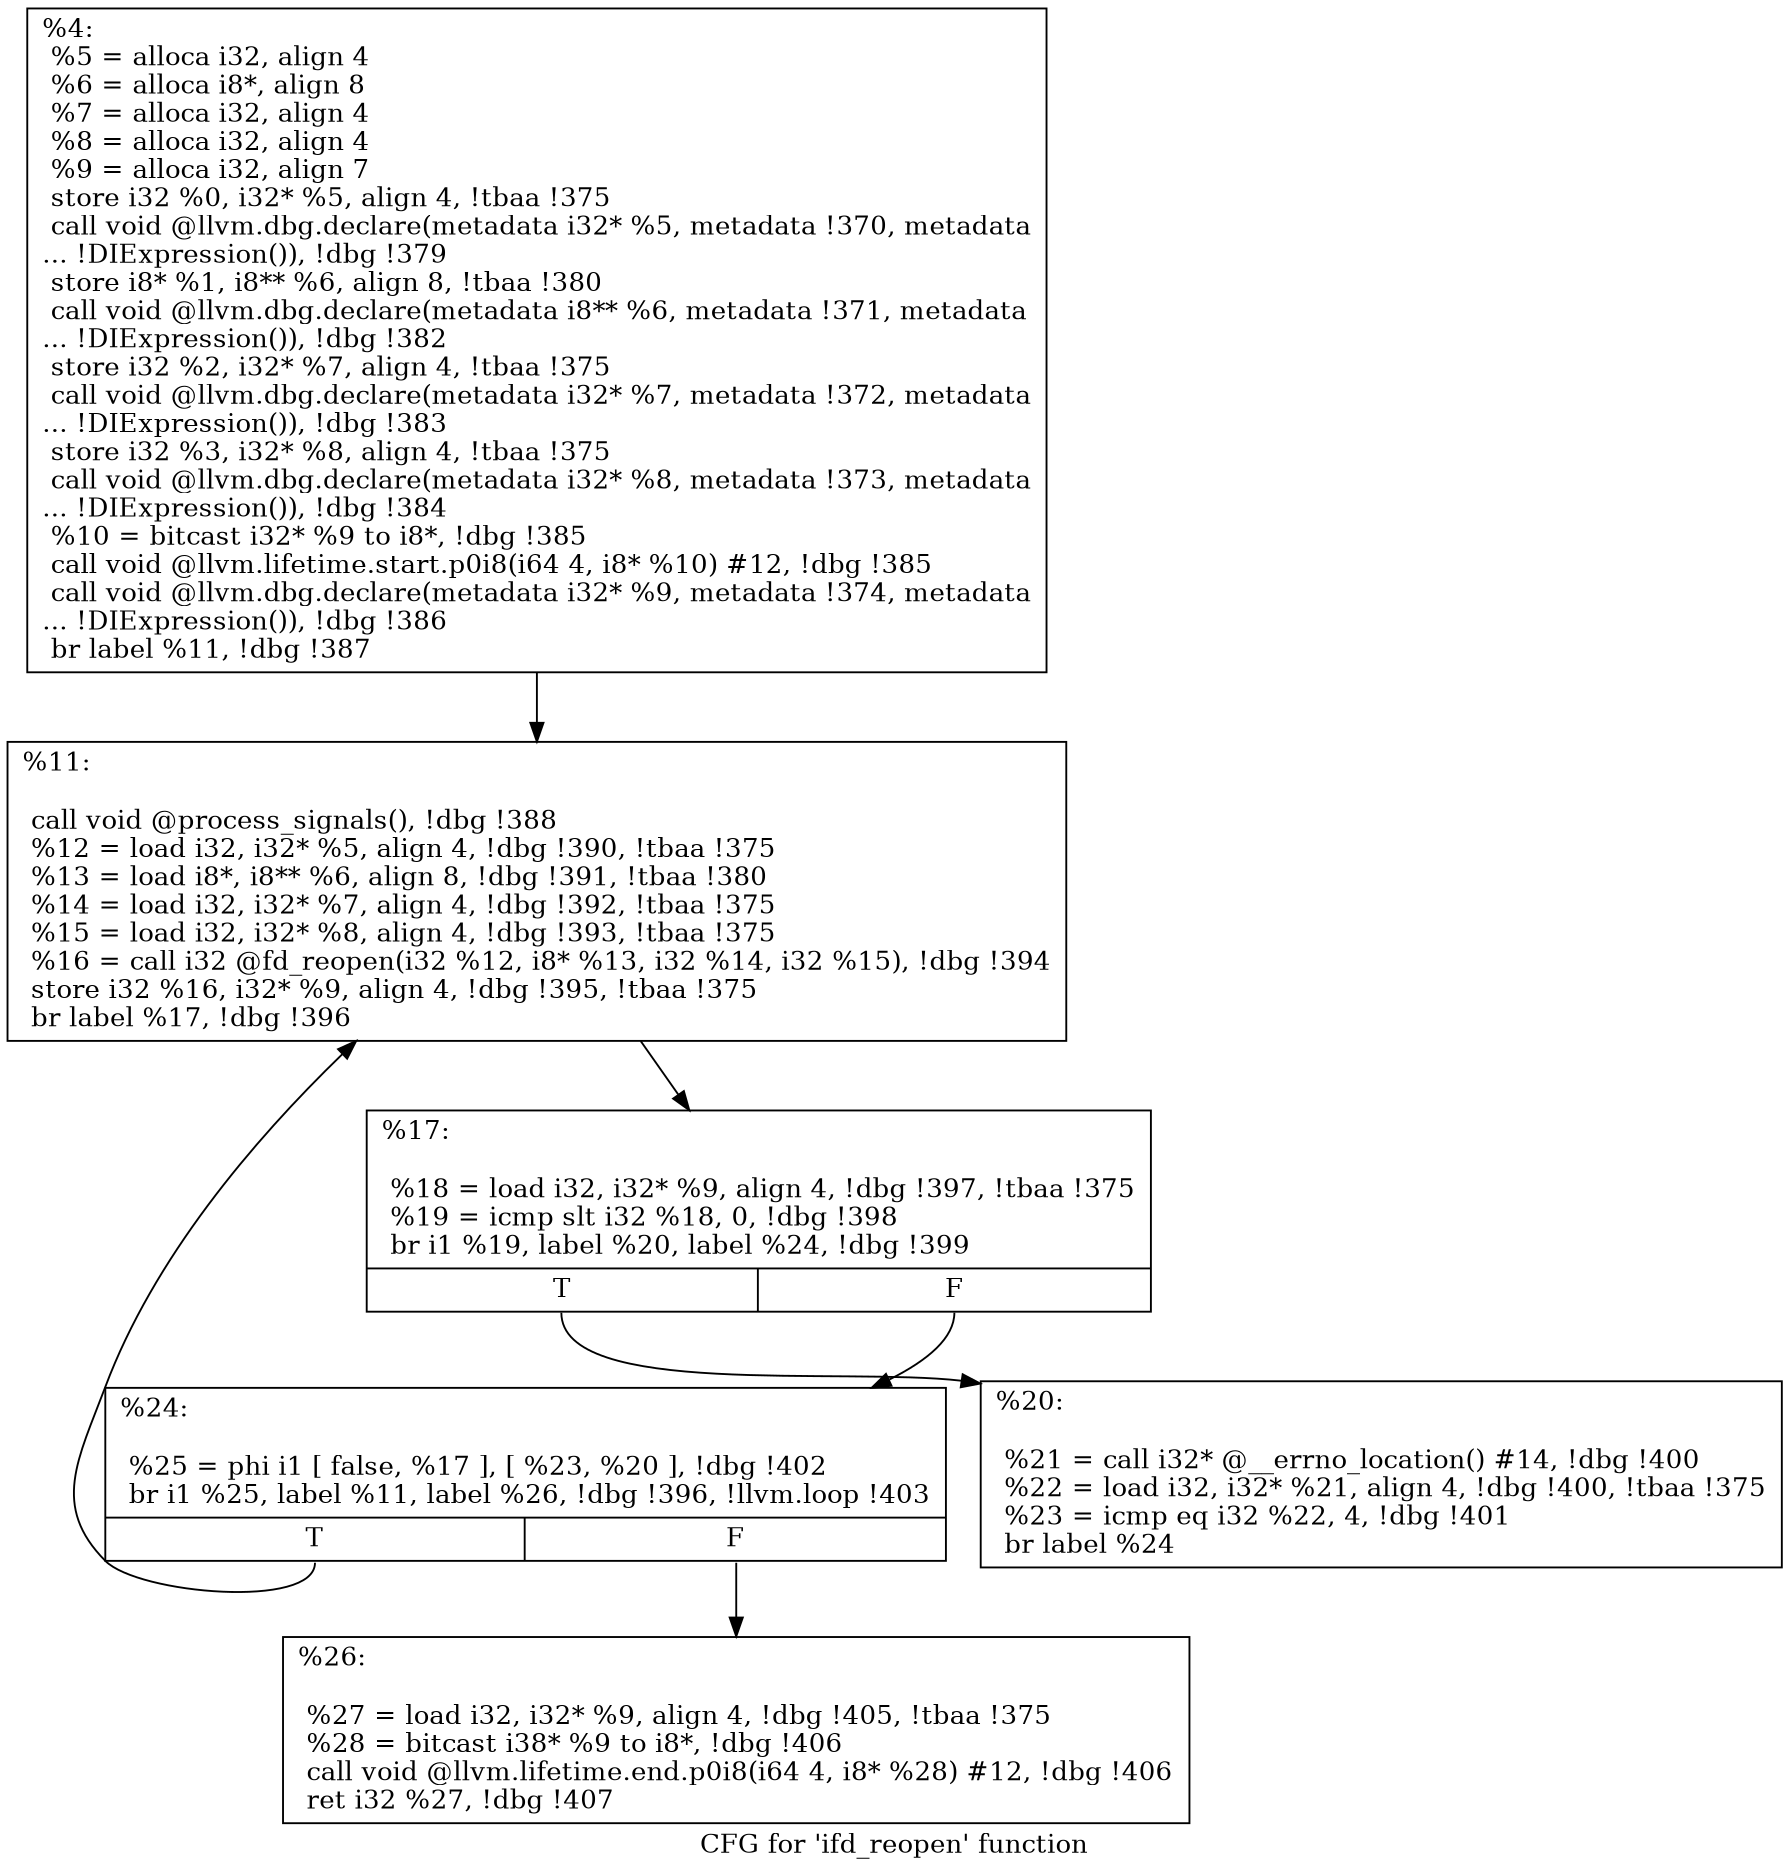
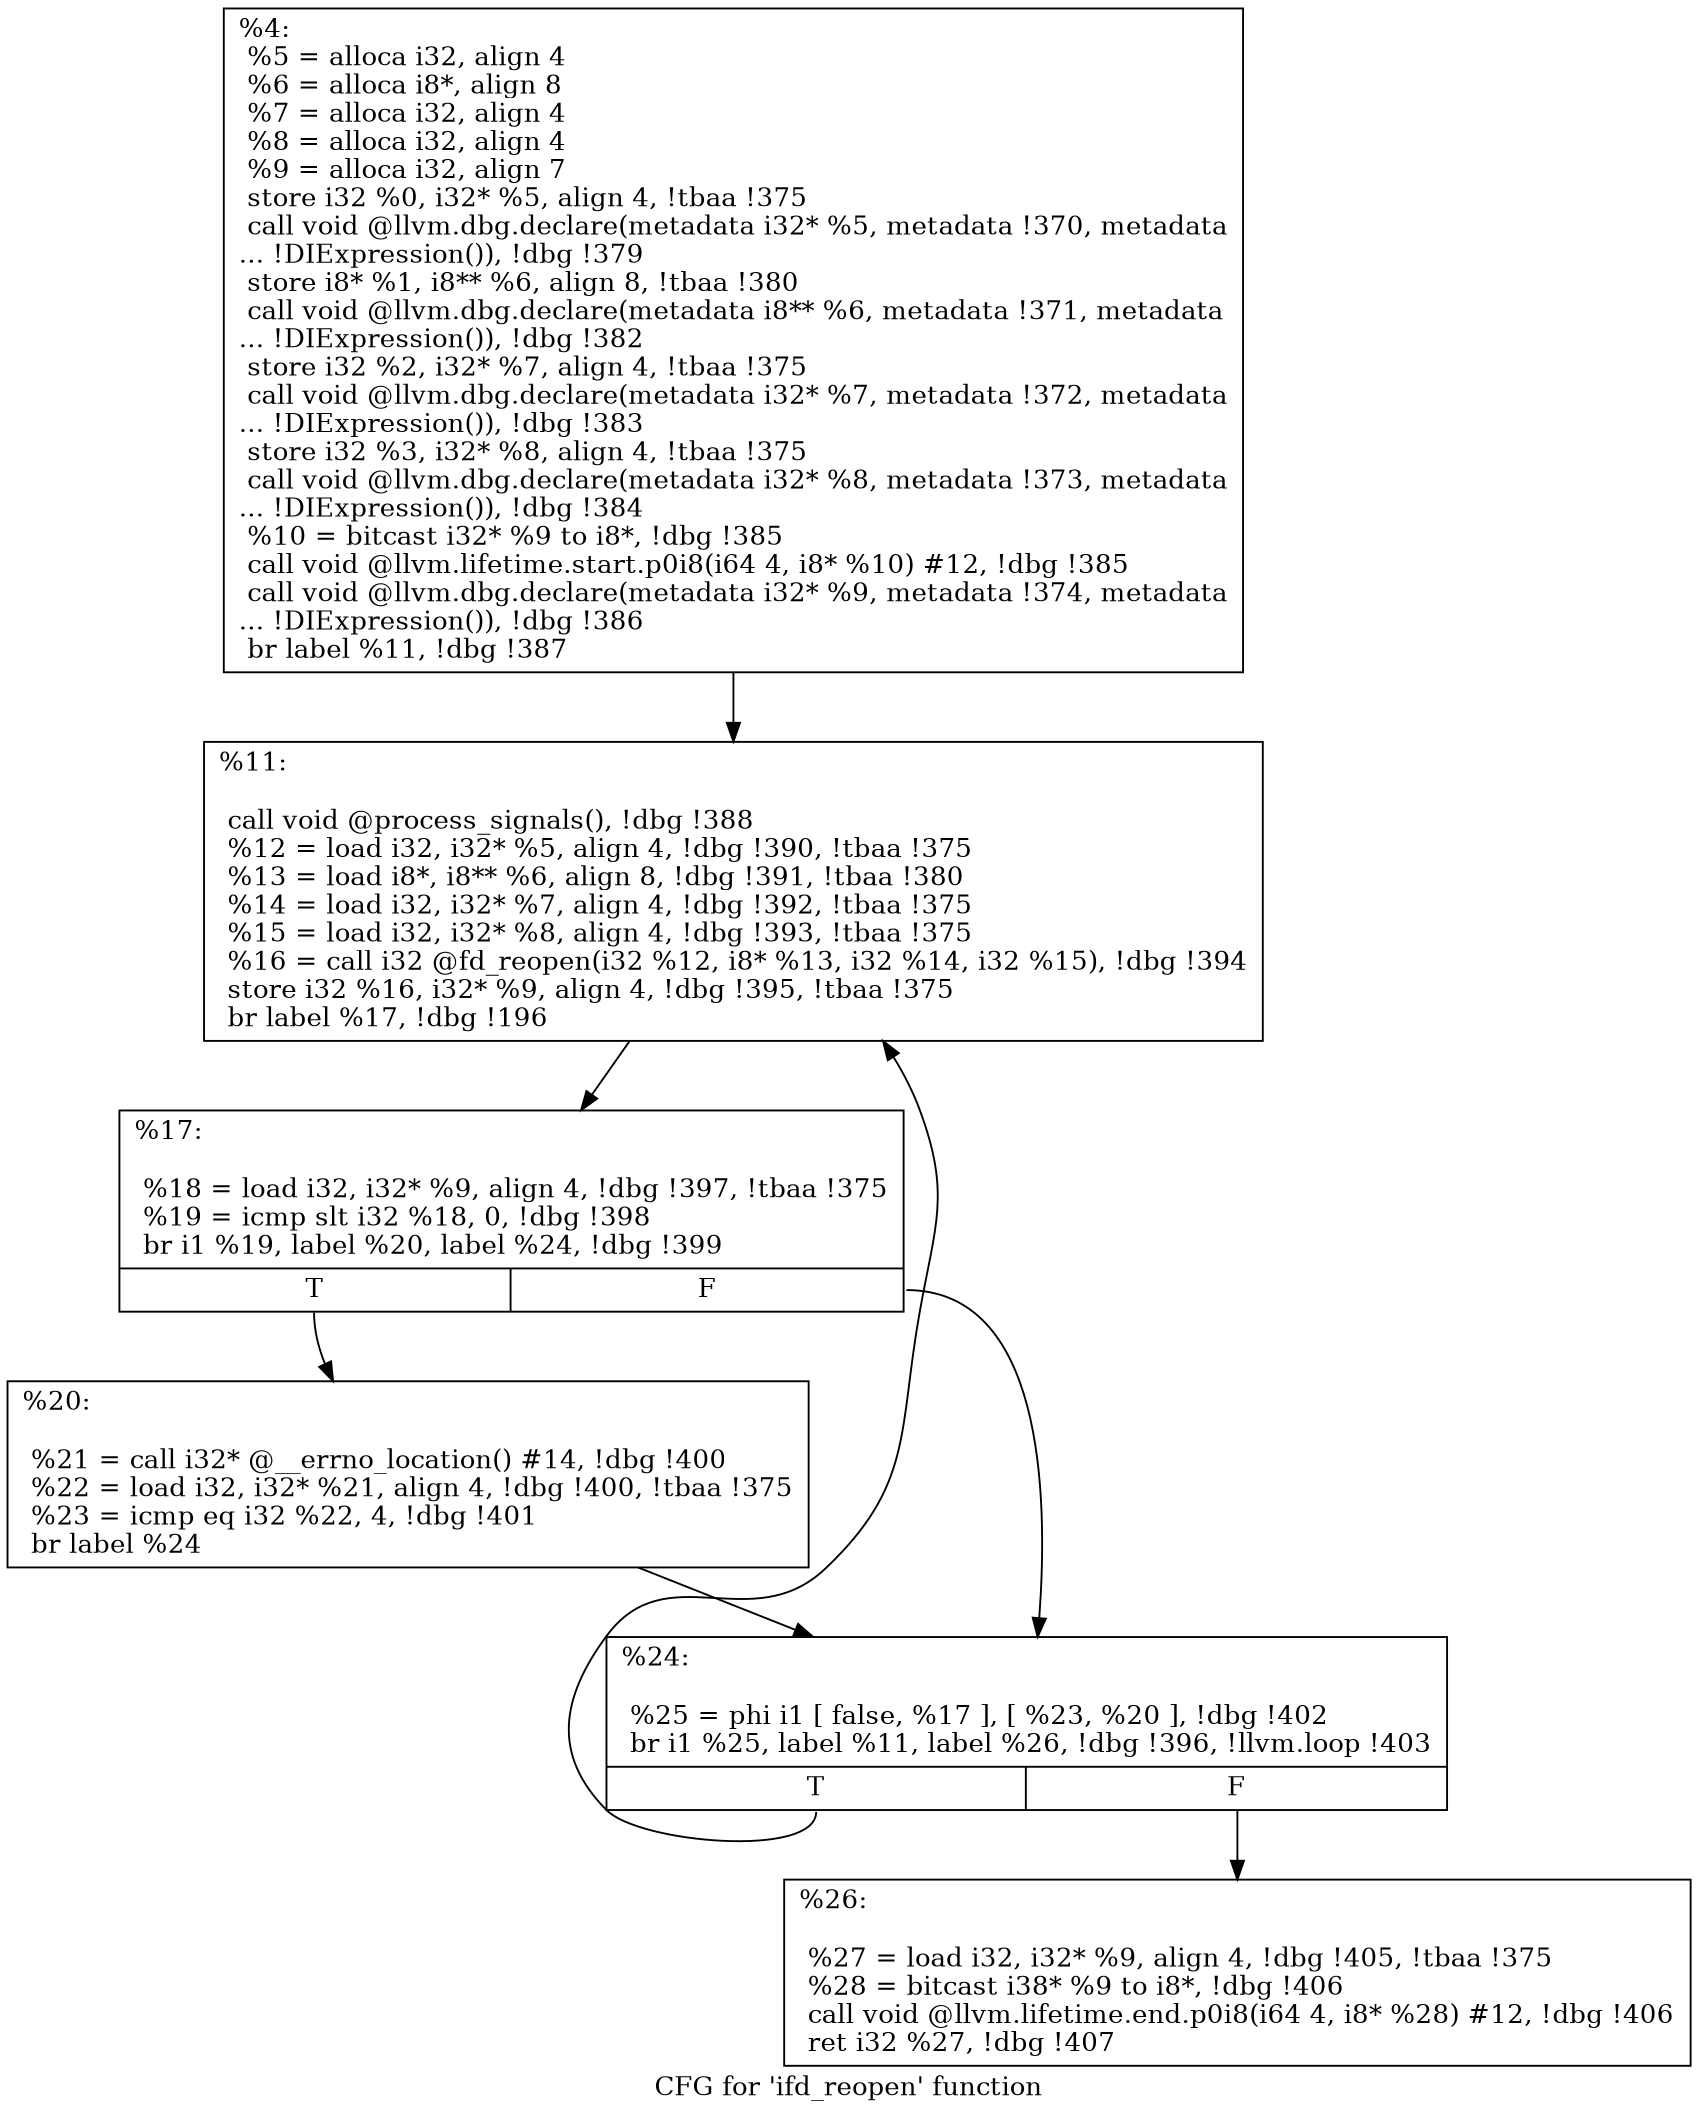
node "%11:": text "br label %17, !dbg !396" -> "br label %17, !dbg !196"
edge "%20:" -> "%24:": added
